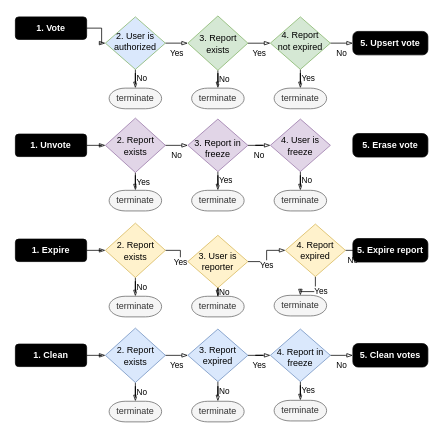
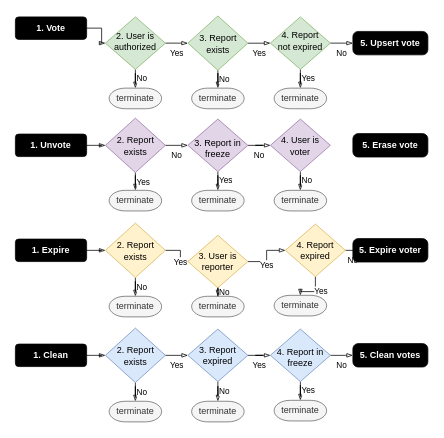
node "2. User is authorized": fillcolor #dae8fc -> #d5e8d4
node "4. User is freeze": label "4. User is freeze" -> "4. User is voter"
node "5. Expire report": label "5. Expire report" -> "5. Expire voter"
